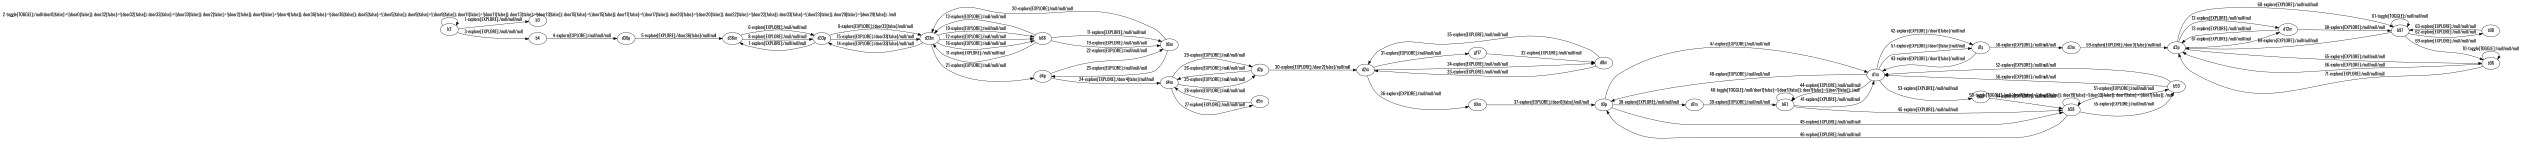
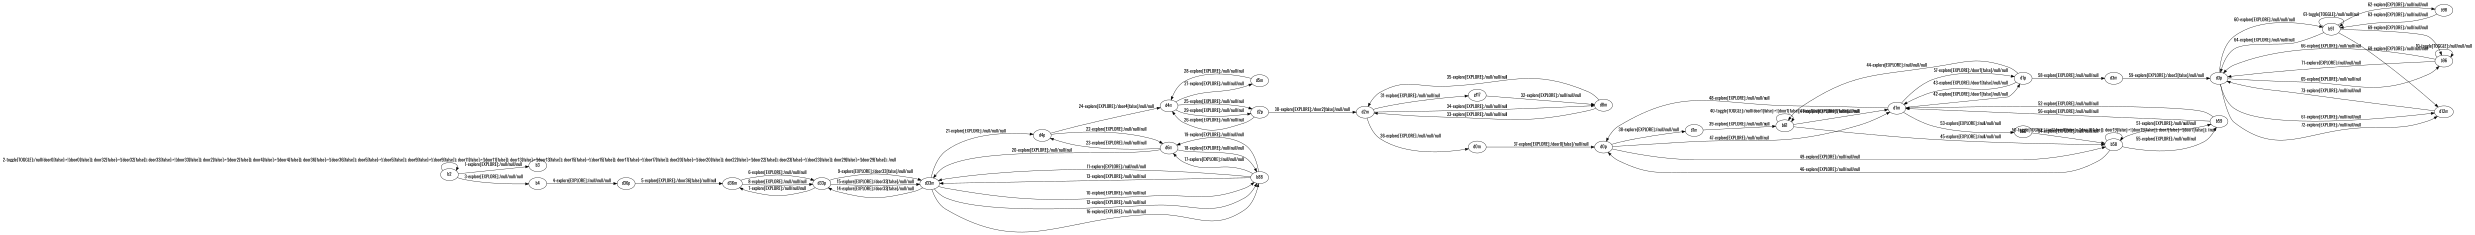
edge "d12m" -> "b97": reversed
edge "d1m" -> "b61": now "d1p" -> "b61"
edge "d6m" -> "b88": added, label "18-explore[EXPLORE];/null/null/null"
